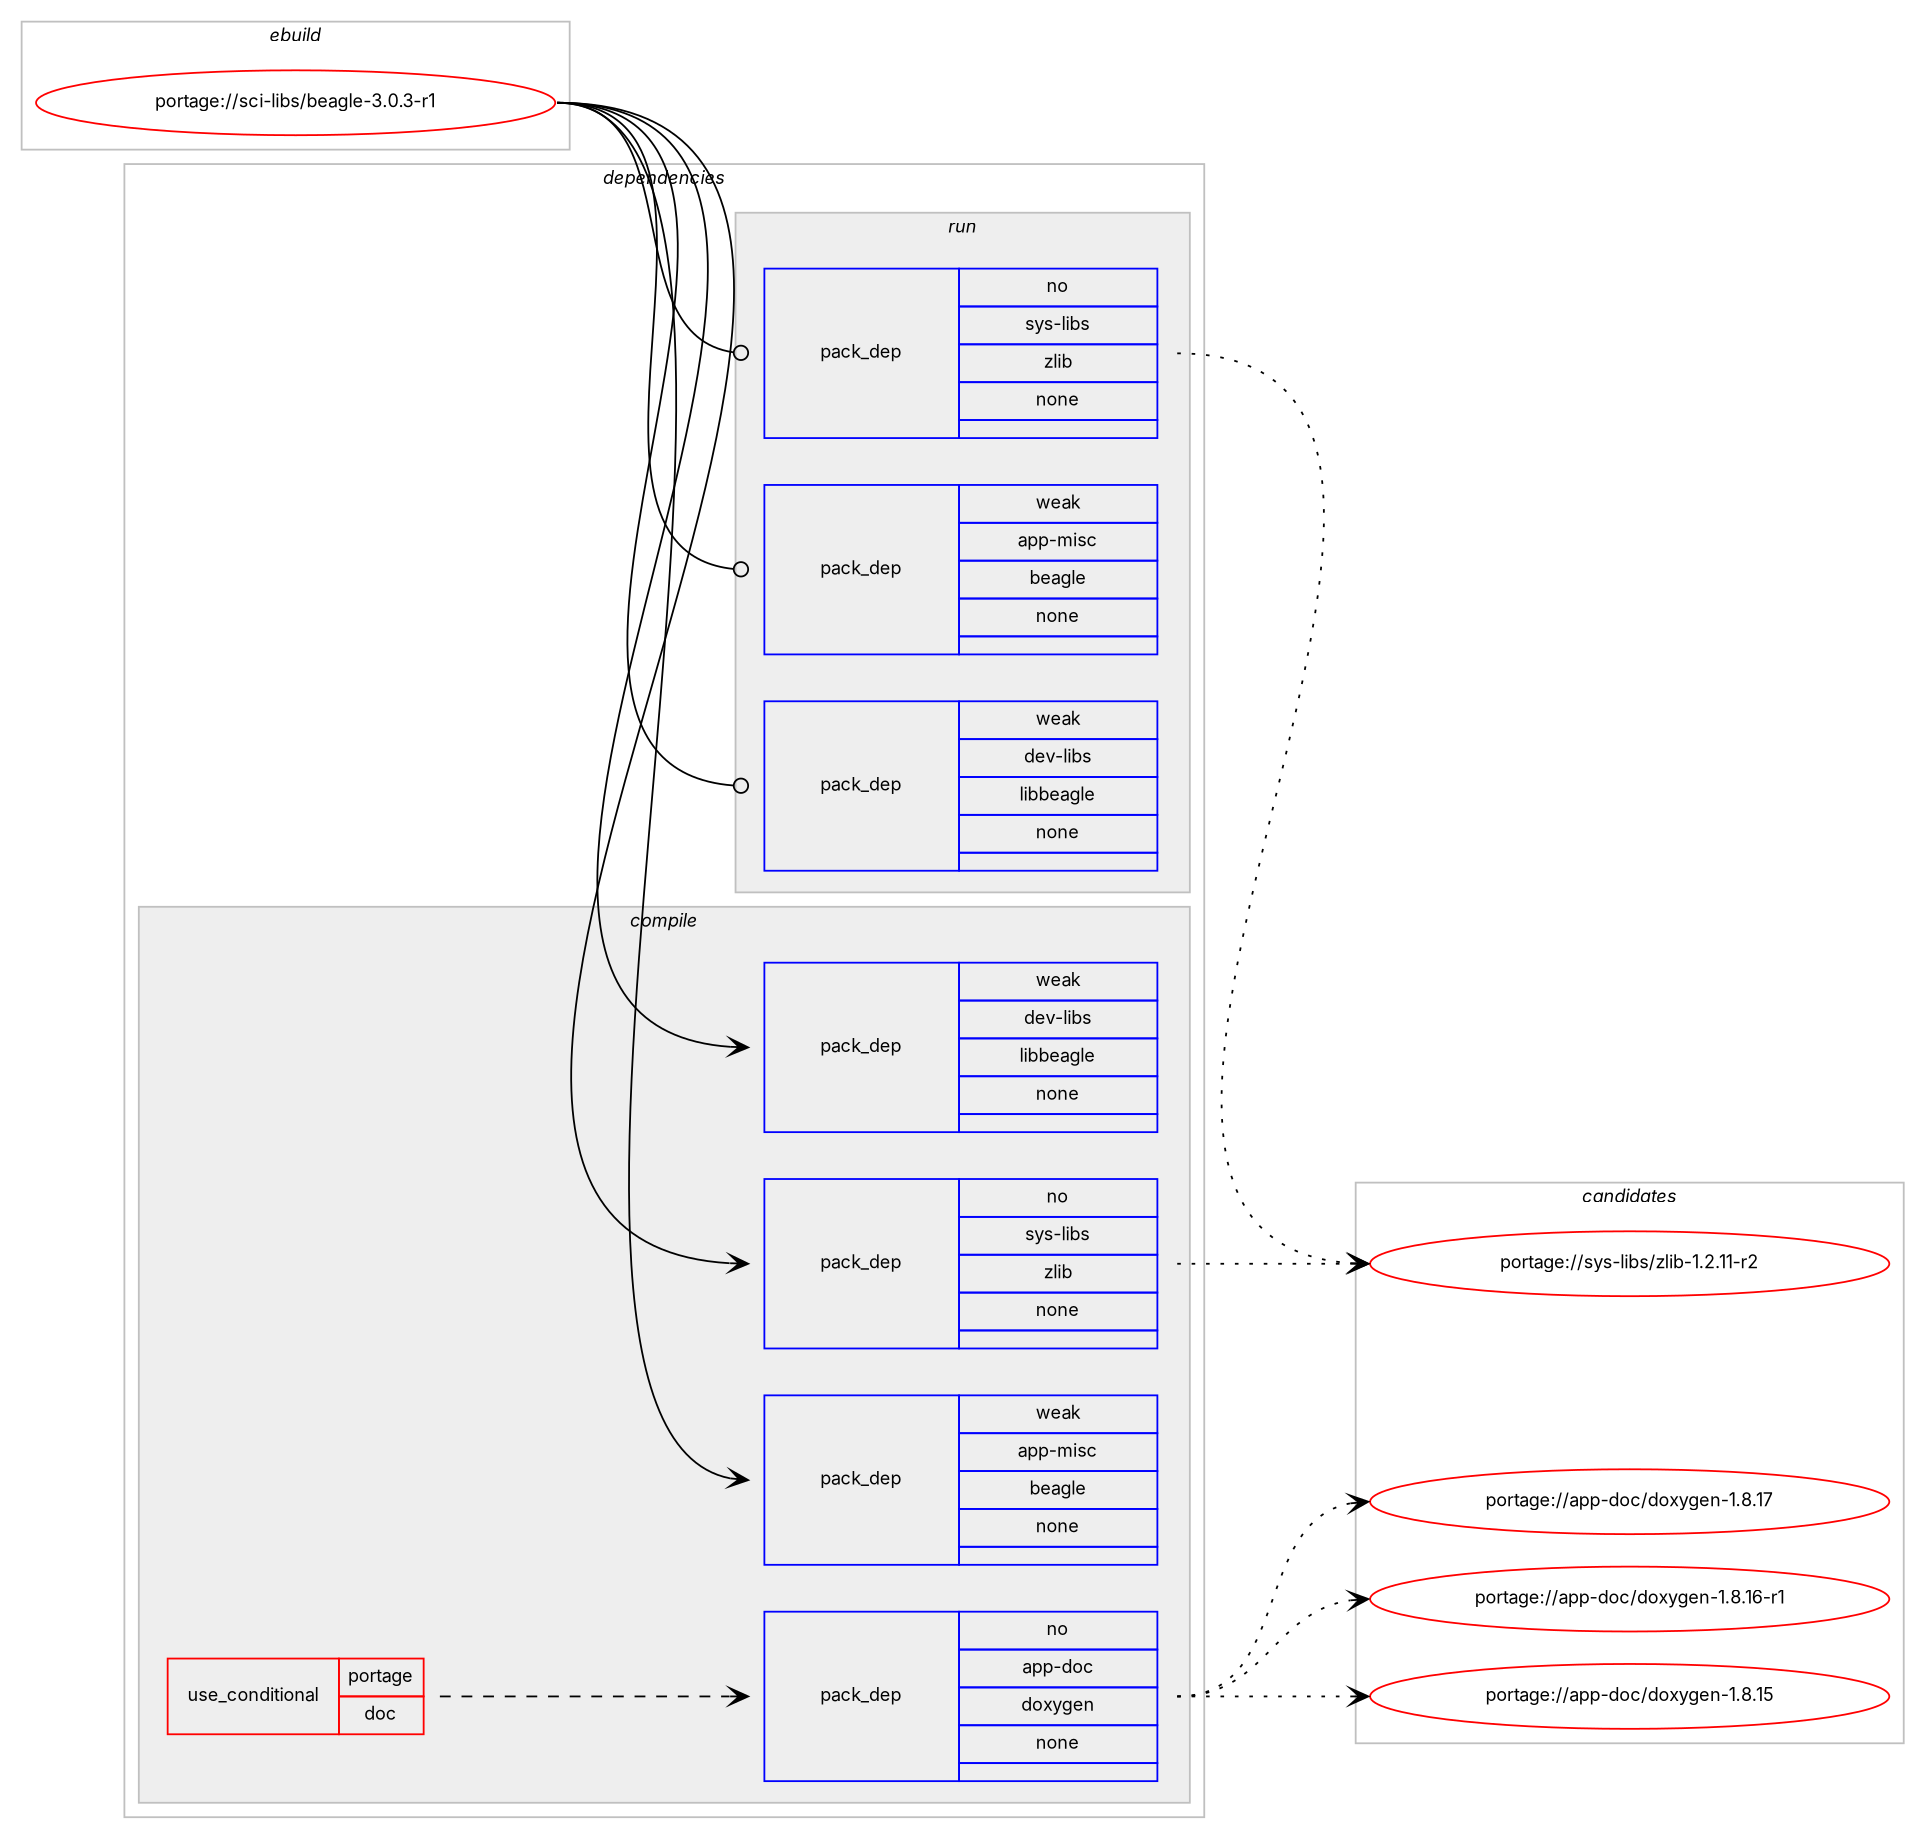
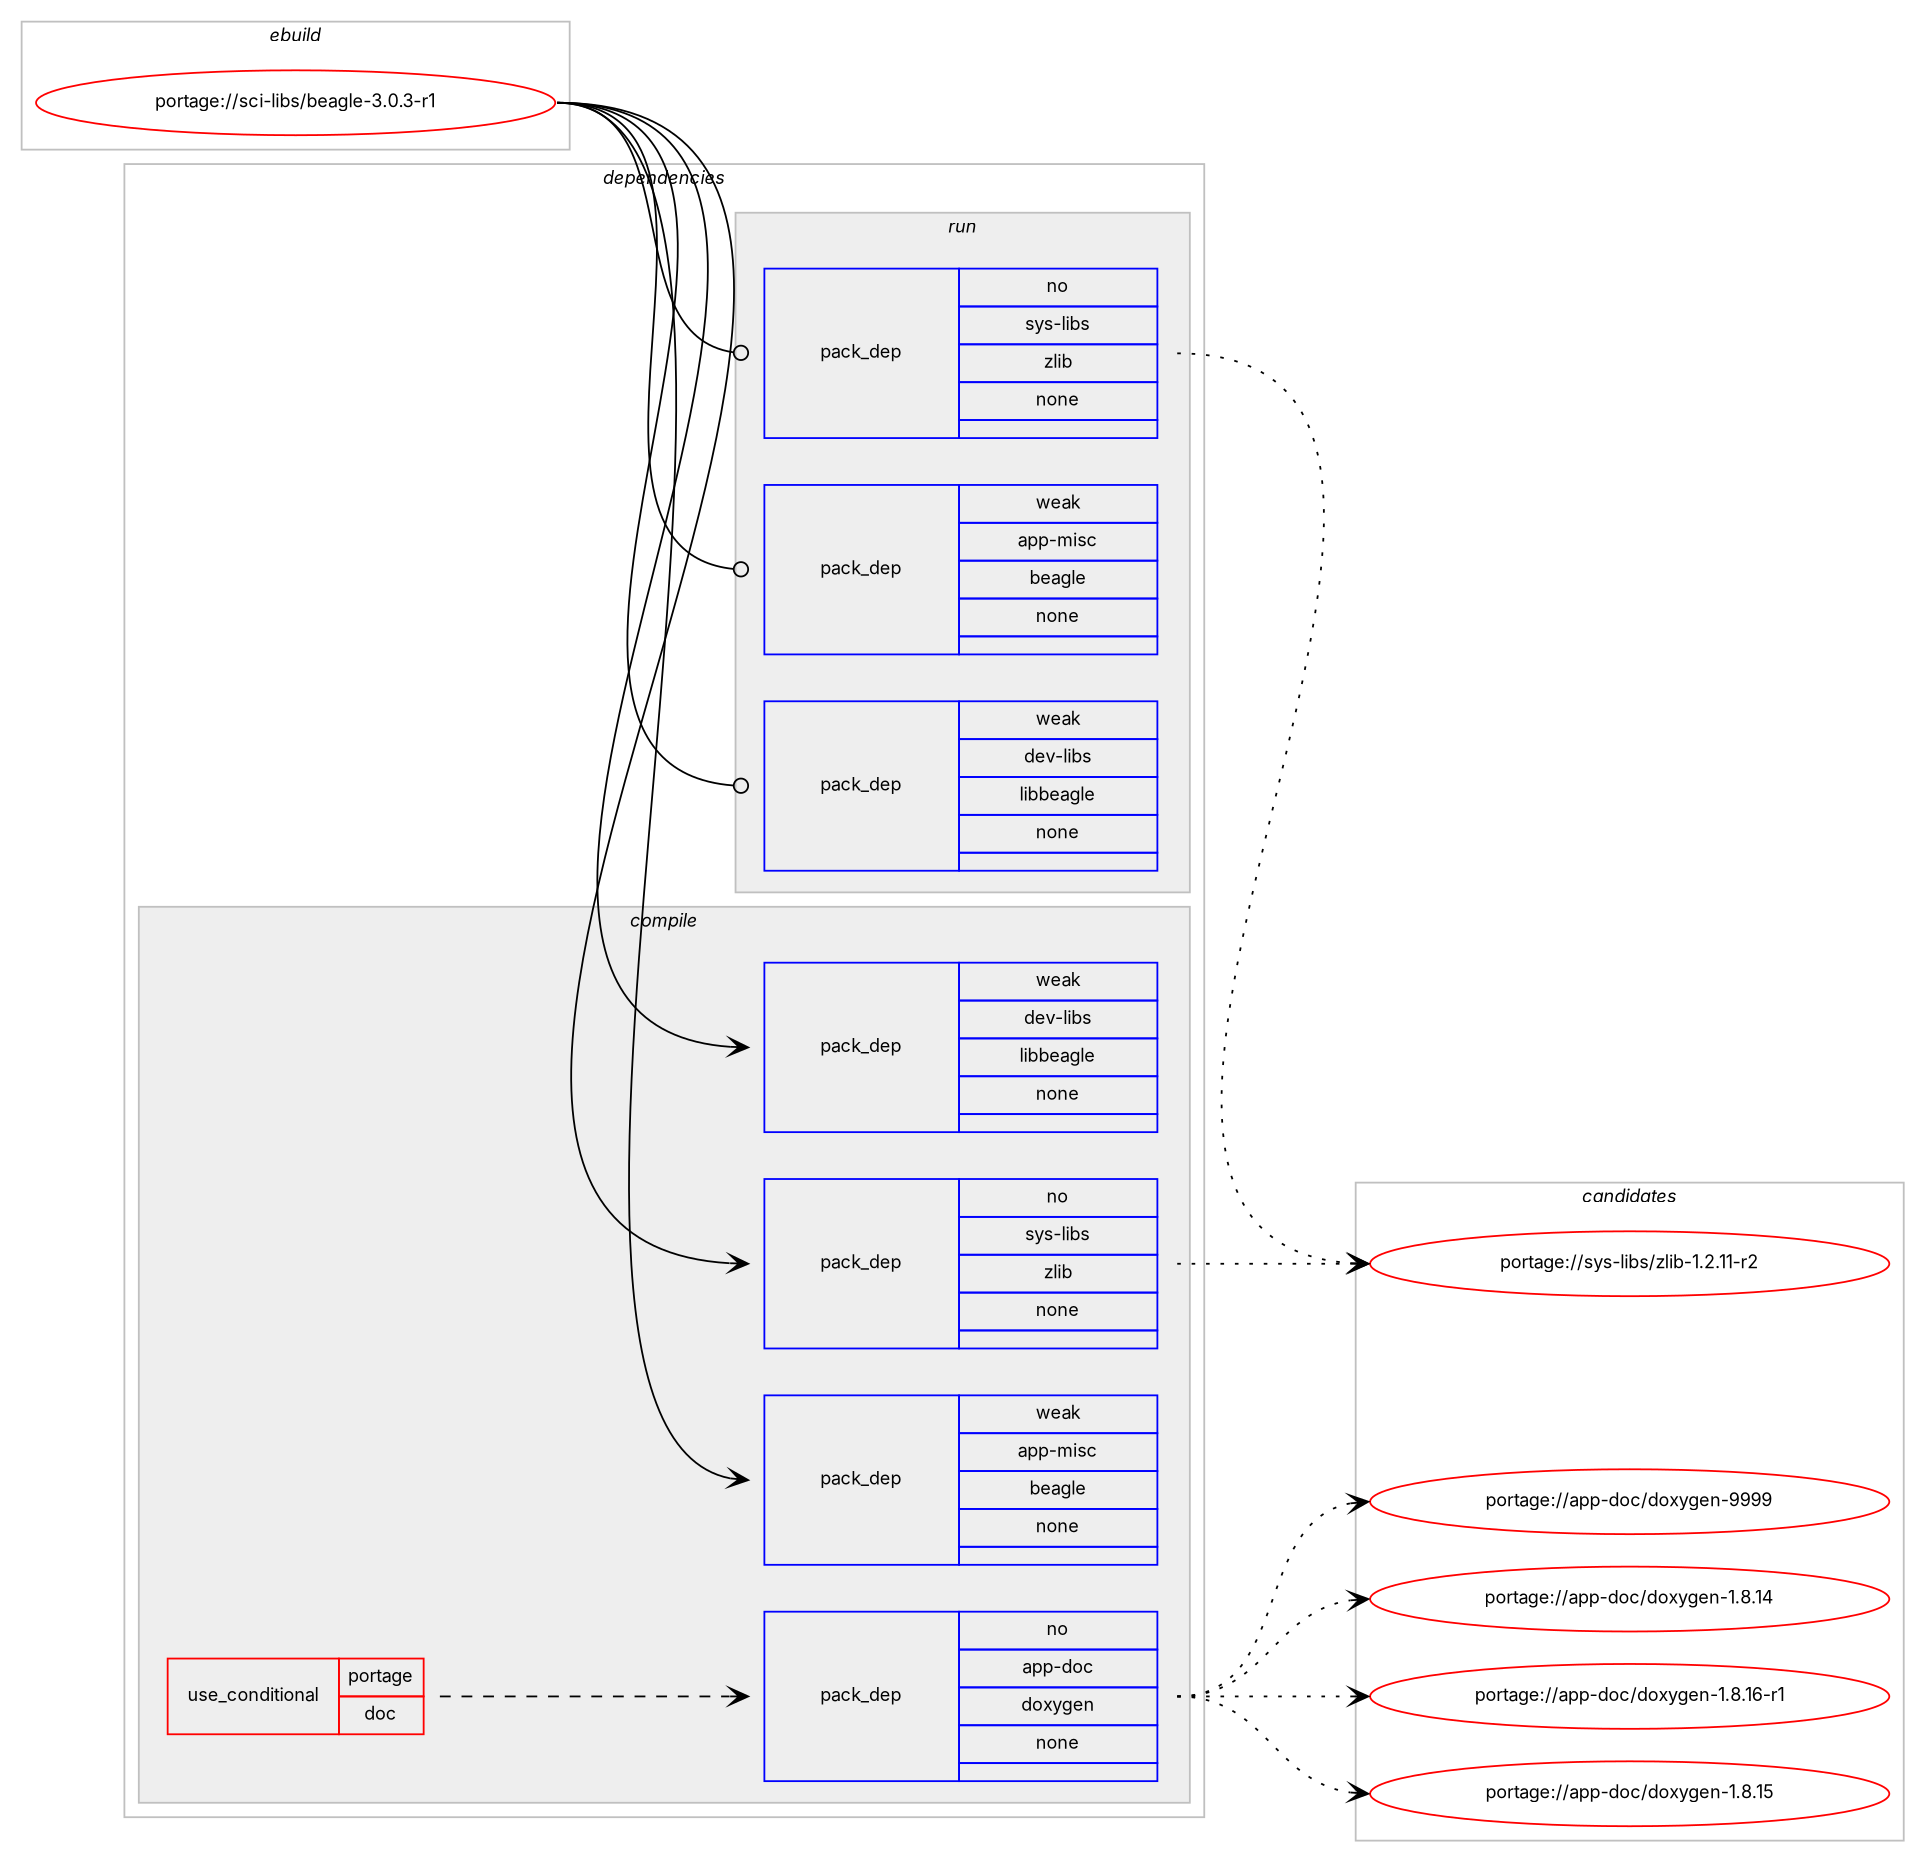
node "portage://app-doc/doxygen-9999": added
node "portage://app-doc/doxygen-1.8.17": label "portage://app-doc/doxygen-1.8.17" -> "portage://app-doc/doxygen-1.8.14"
